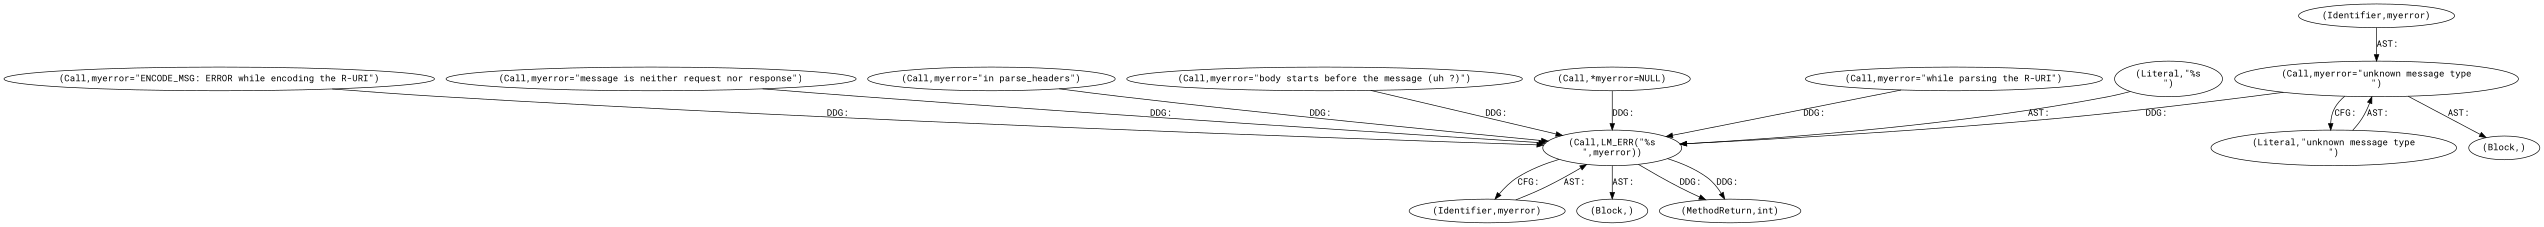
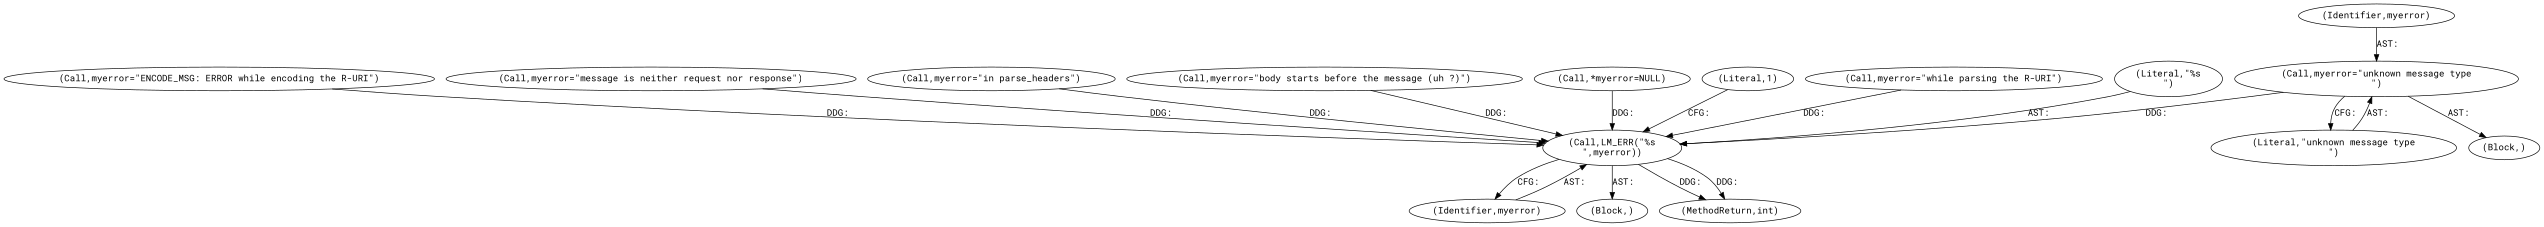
node "(Literal,1)": added
